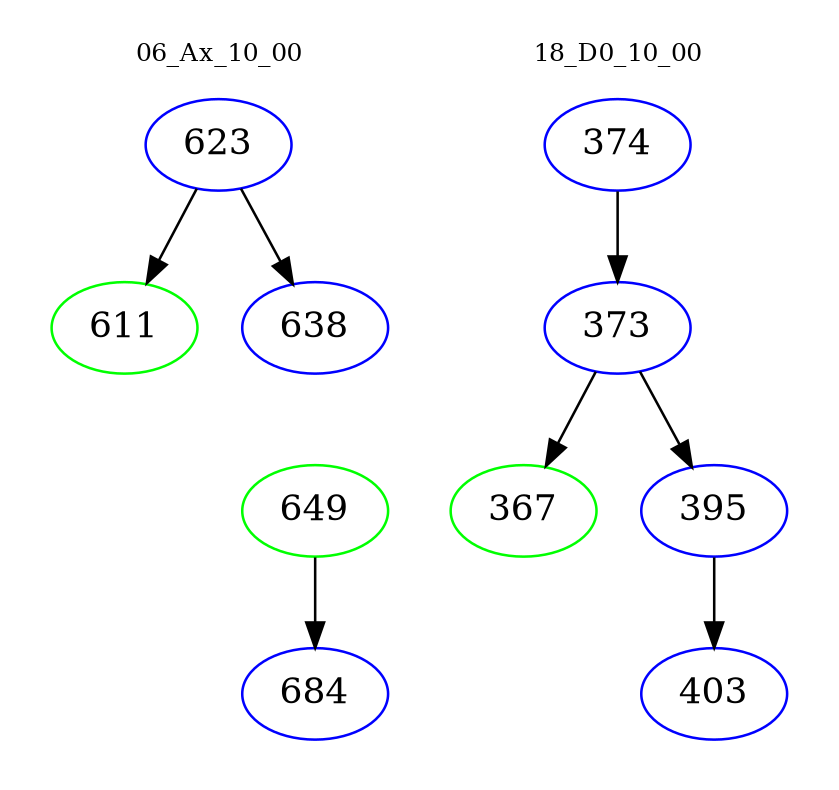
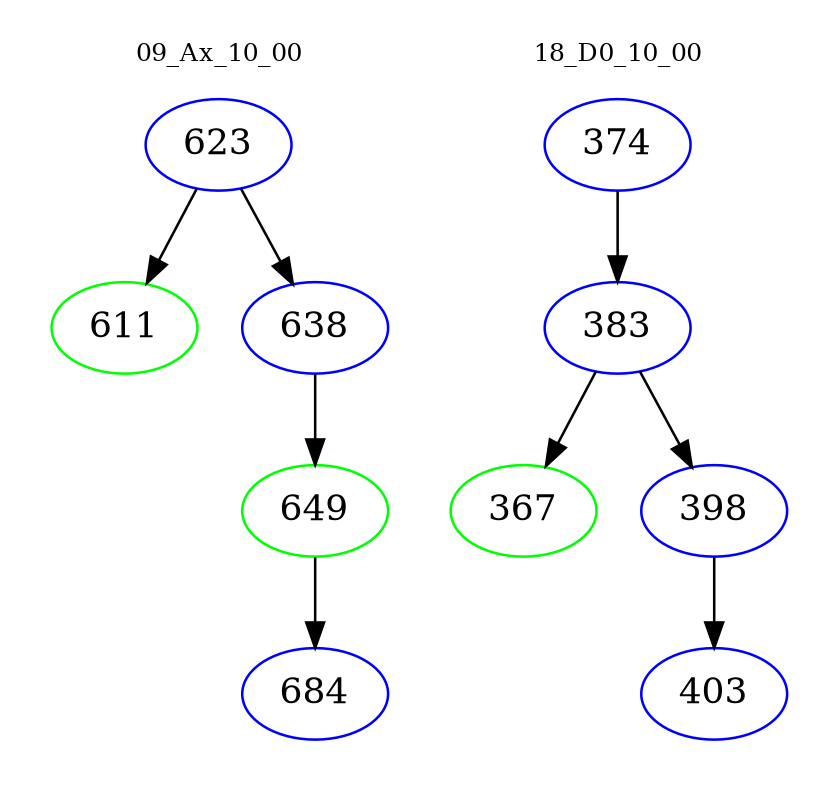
cluster "06_Ax_10_00": label "06_Ax_10_00" -> "09_Ax_10_00"
node "373": label "373" -> "383"
edge "638" -> "649": added
node "395": label "395" -> "398"
